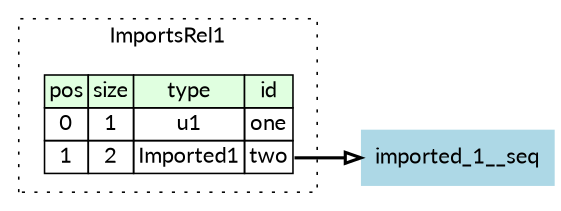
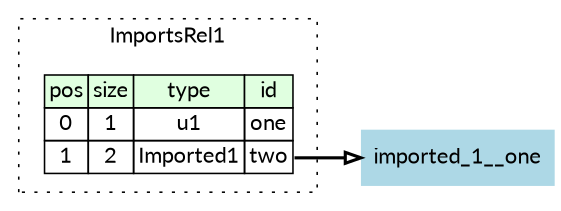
node "imported_1__seq": label "imported_1__seq" -> "imported_1__one"
